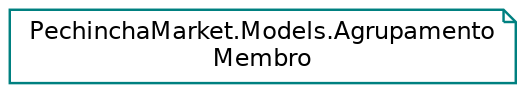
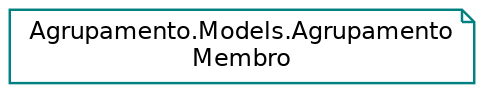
node "PechinchaMarket.Models.Agrupamento Membro": label "PechinchaMarket.Models.Agrupamento Membro" -> "Agrupamento.Models.Agrupamento Membro"
